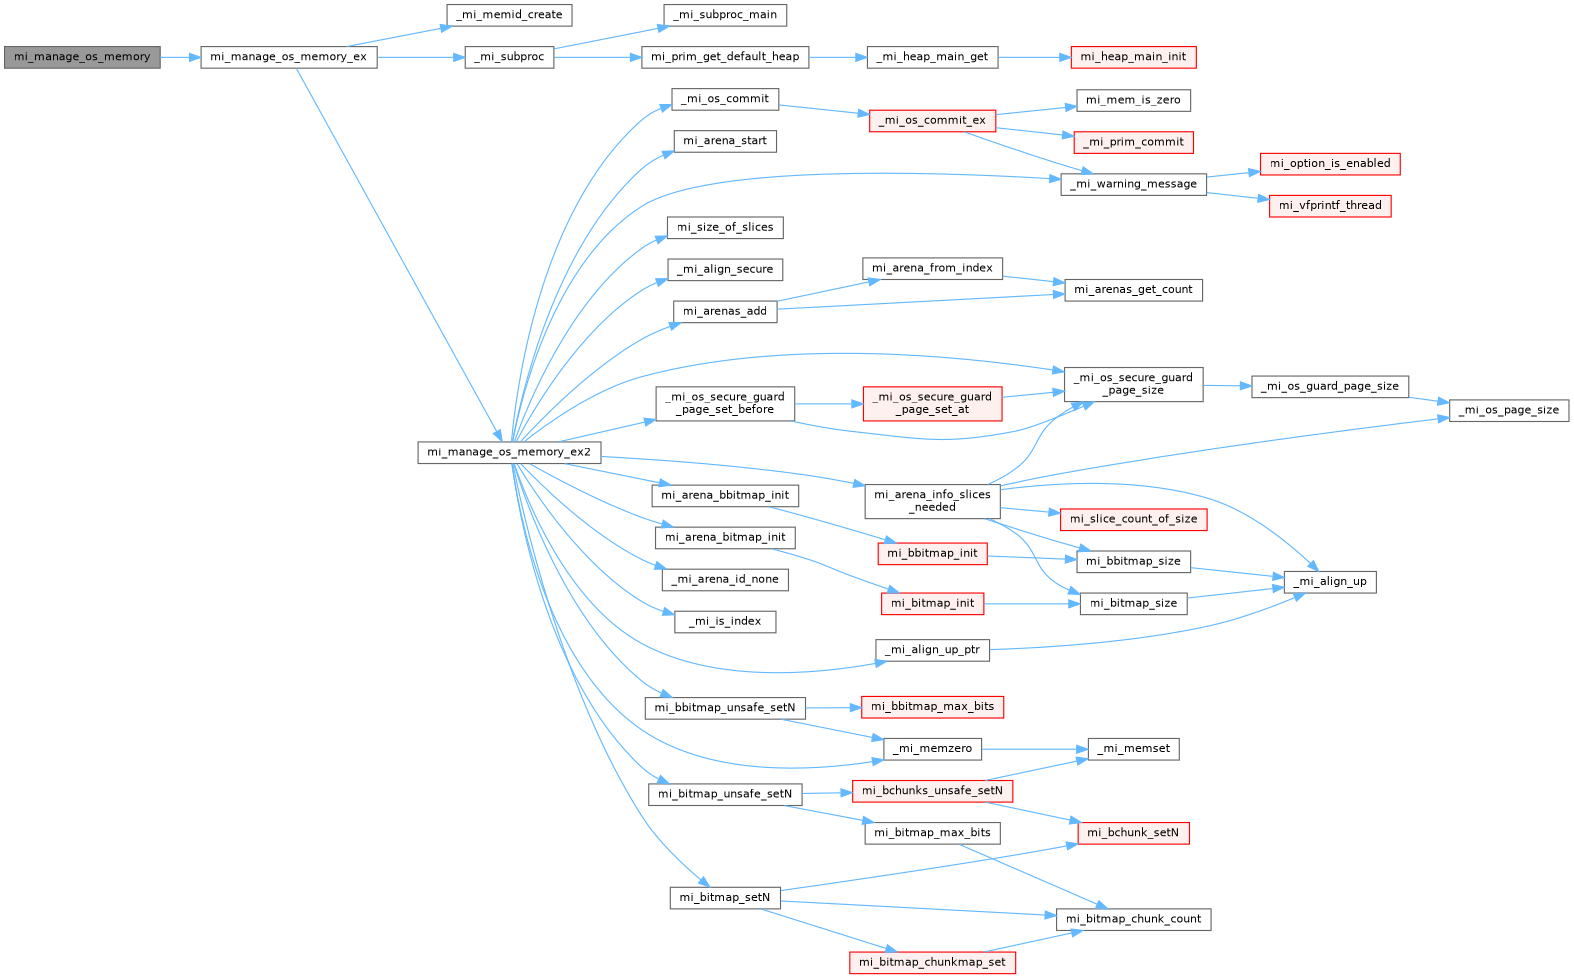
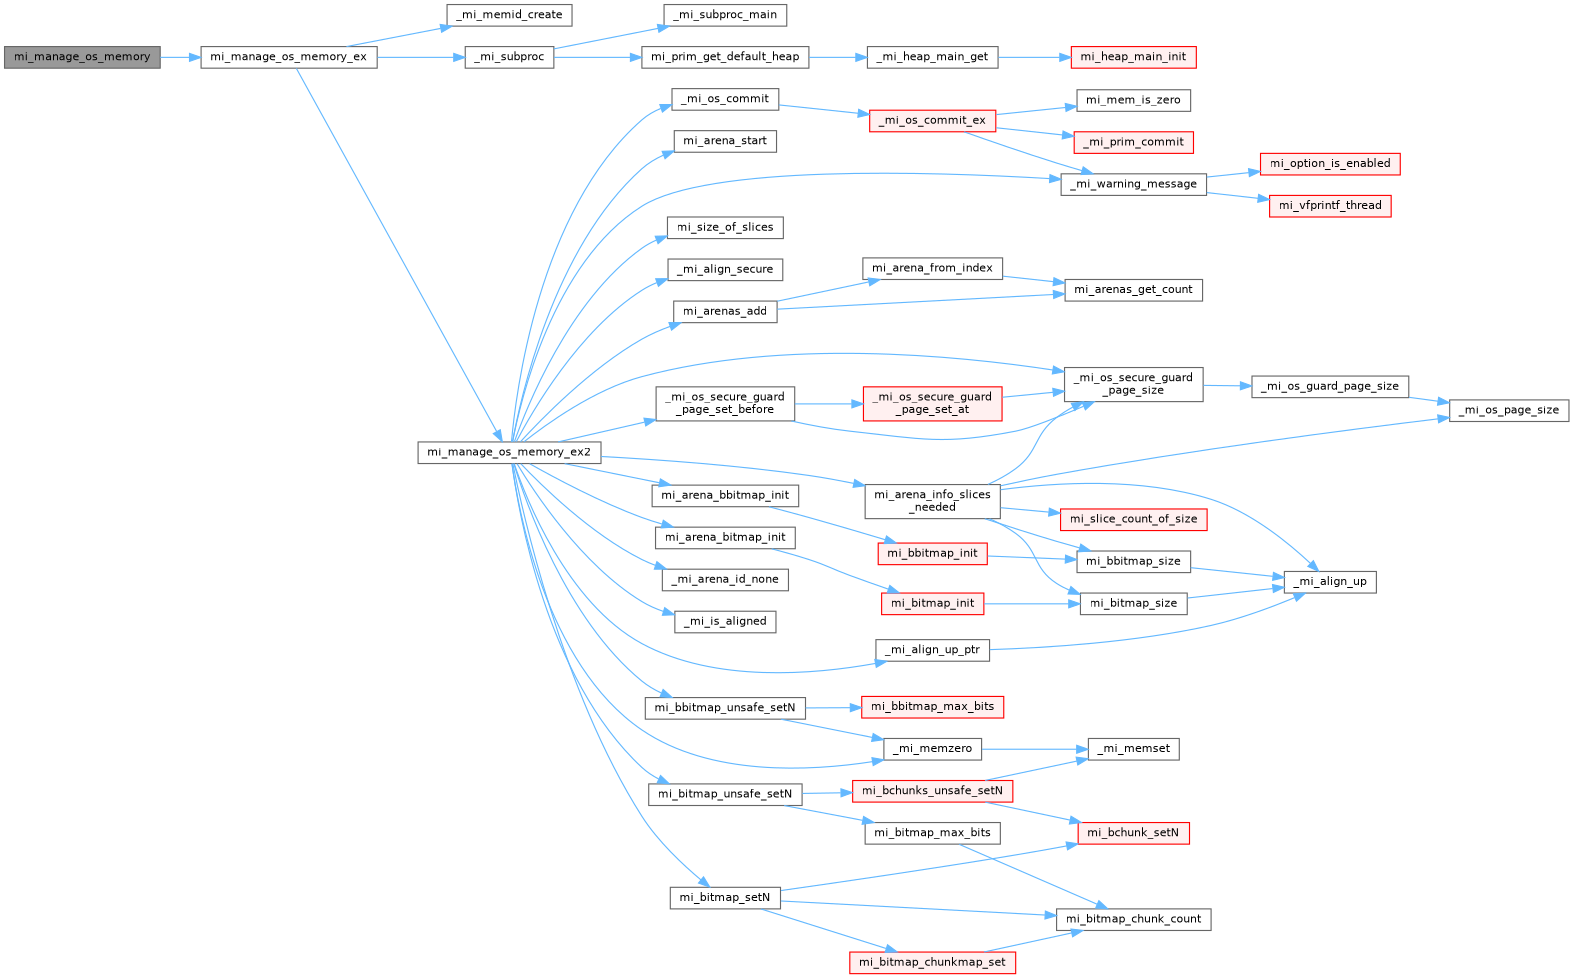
node "_mi_is_index": label "_mi_is_index" -> "_mi_is_aligned"
